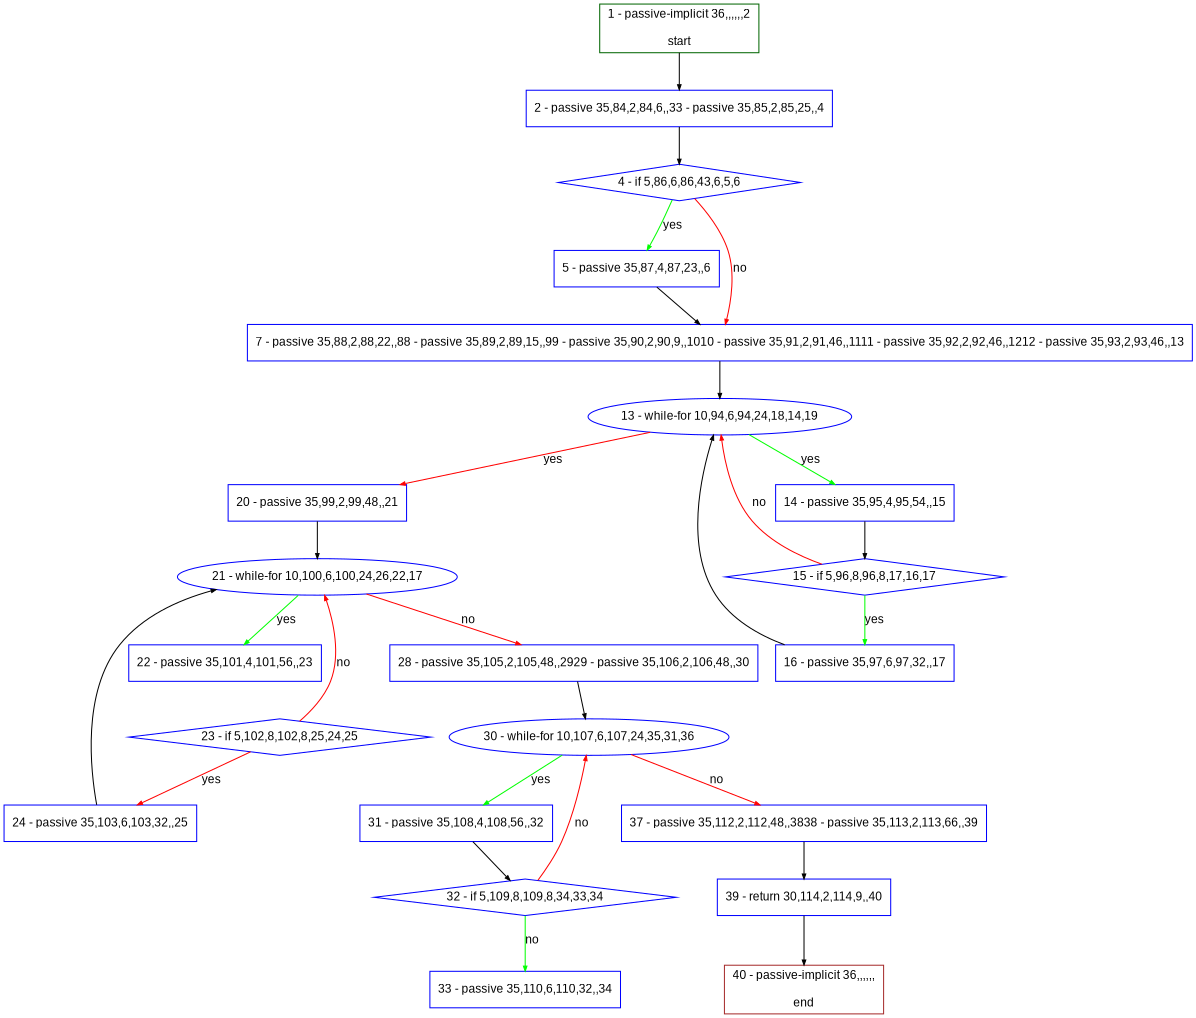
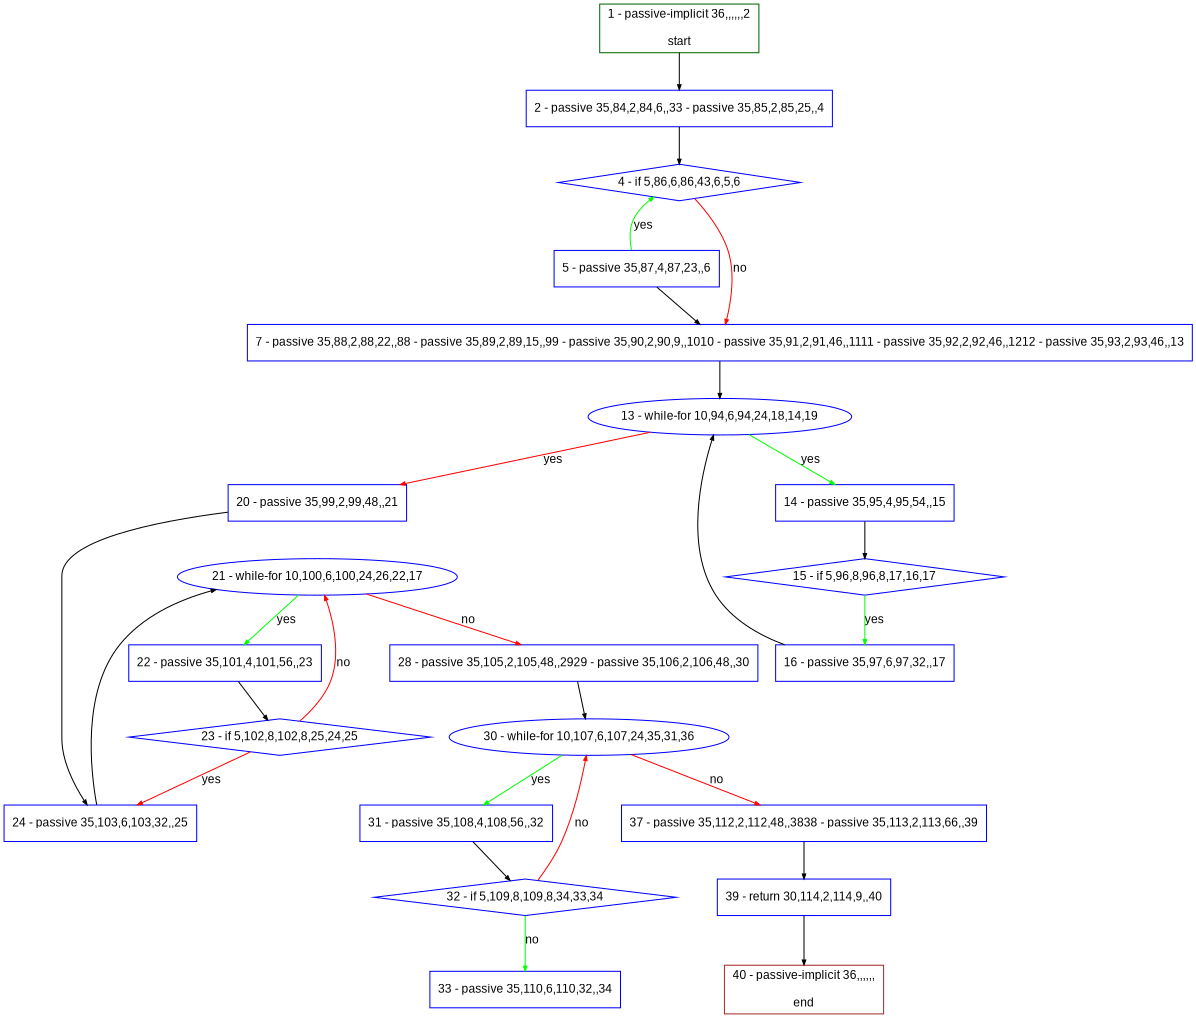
edge "4 - if 5,86,6,86,43,6,5,6" -> "5 - passive 35,87,4,87,23,,6": reversed
edge "15 - if 5,96,8,96,8,17,16,17" -> "13 - while-for 10,94,6,94,24,18,14,19": removed, label "no"
edge "20 - passive 35,99,2,99,48,,21" -> "21 - while-for 10,100,6,100,24,26,22,17": now "20 - passive 35,99,2,99,48,,21" -> "24 - passive 35,103,6,103,32,,25"
edge "22 - passive 35,101,4,101,56,,23" -> "23 - if 5,102,8,102,8,25,24,25": added
